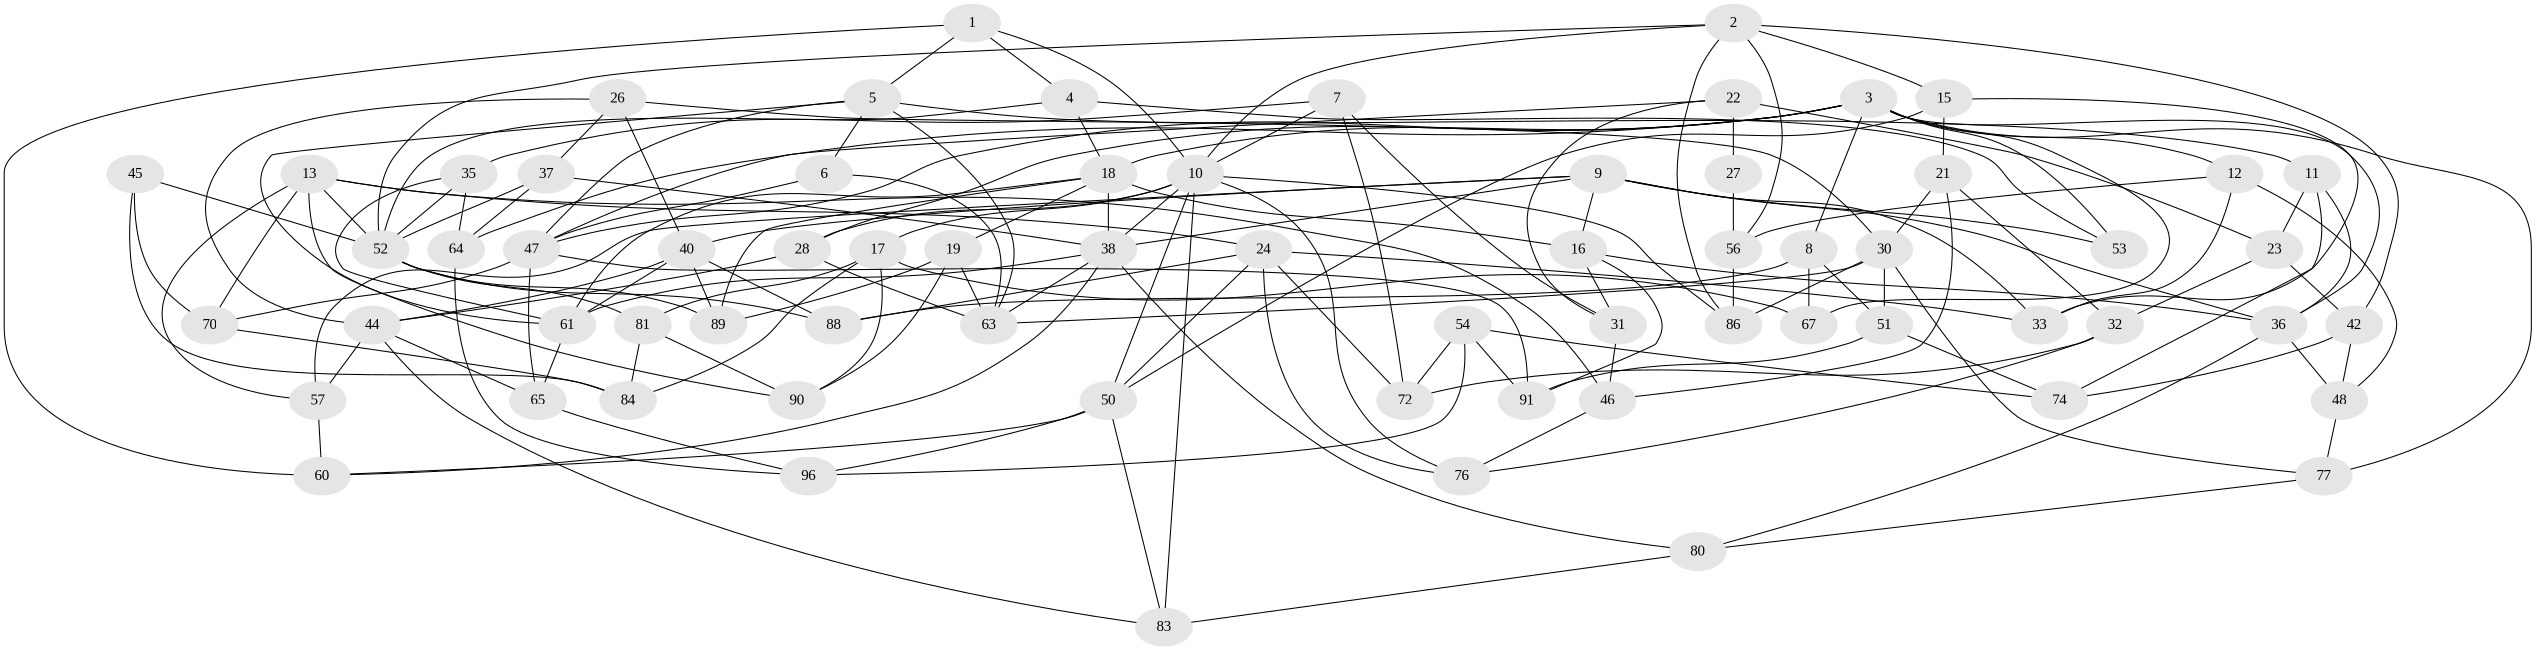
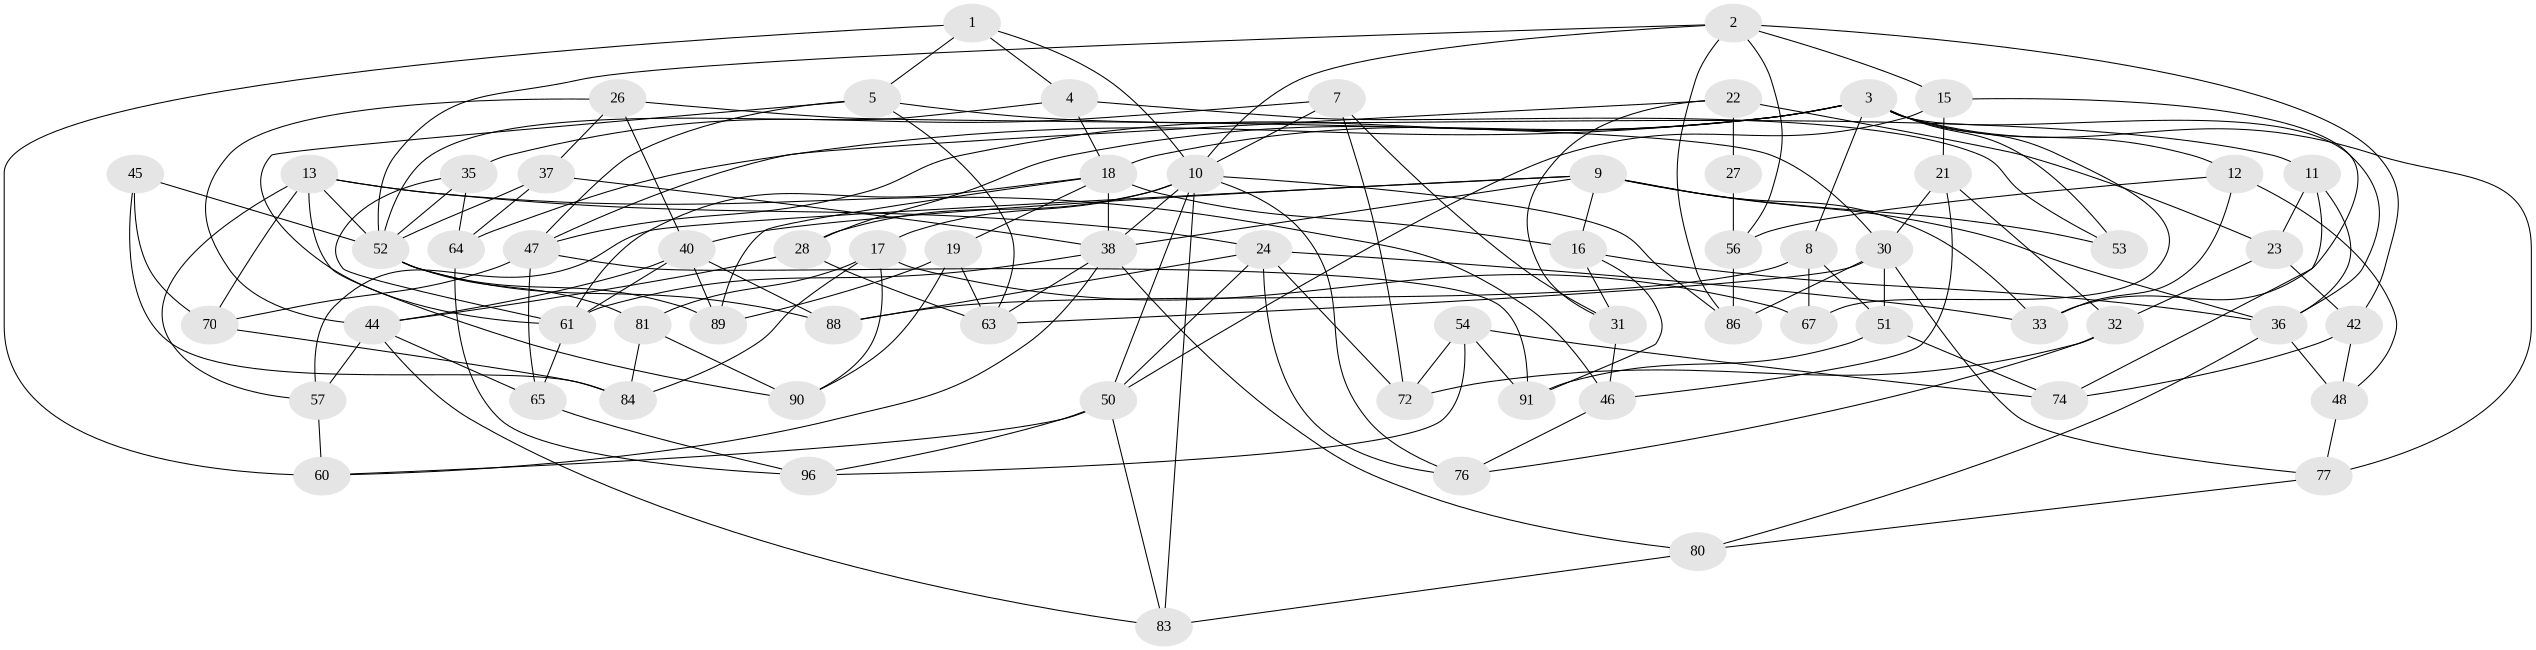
node "6": removed
